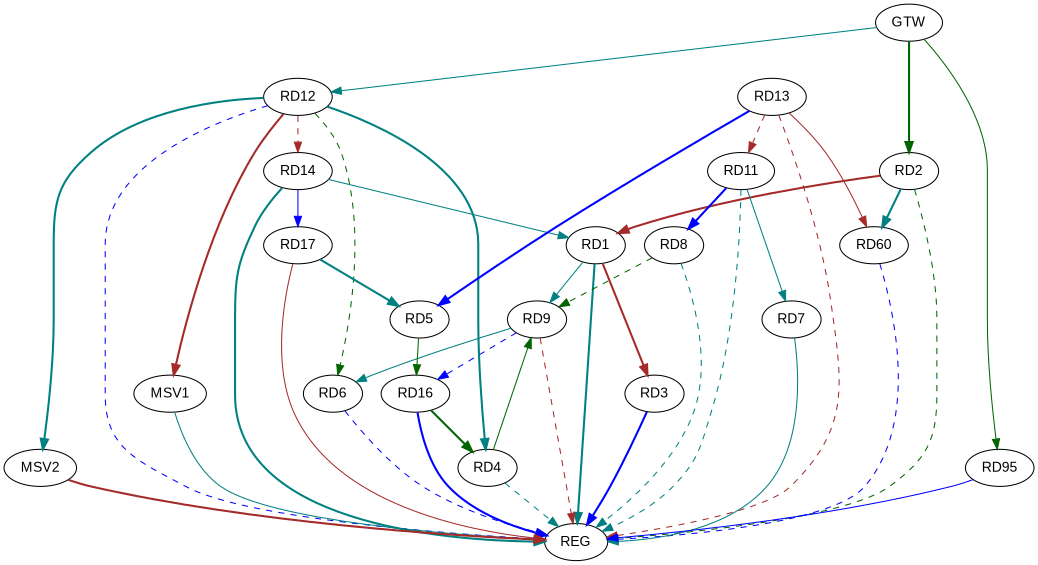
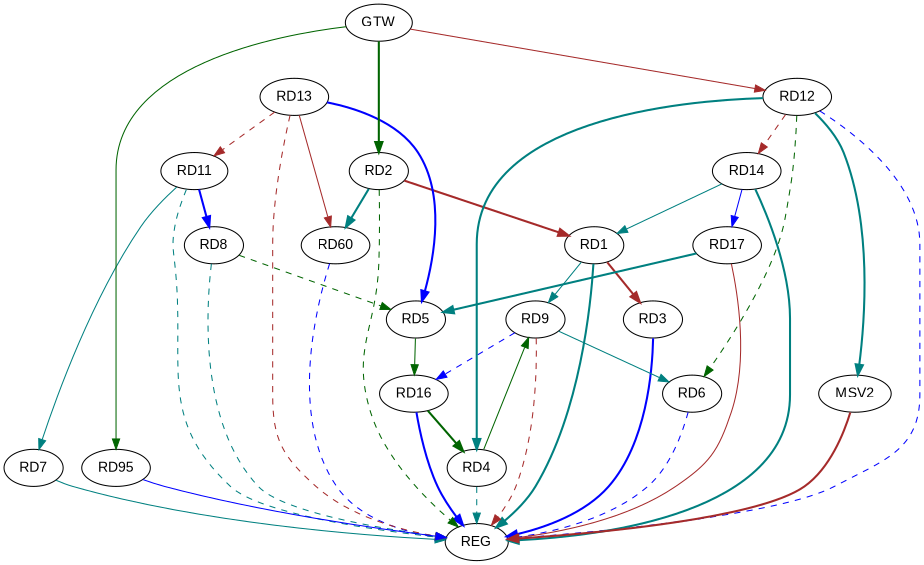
edge "GTW" -> "RD12": color teal -> brown
edge "RD8" -> "RD9": now "RD8" -> "RD5"
node "MSV1": removed
